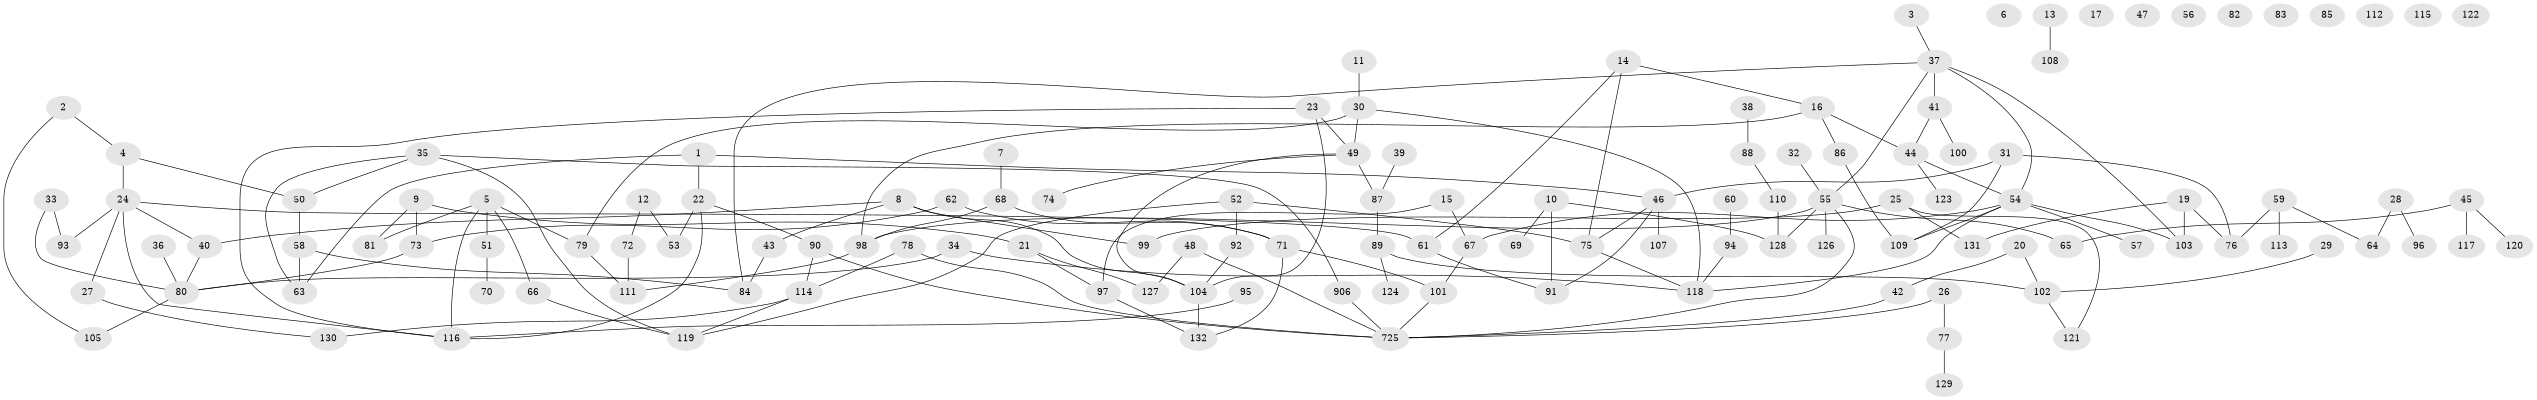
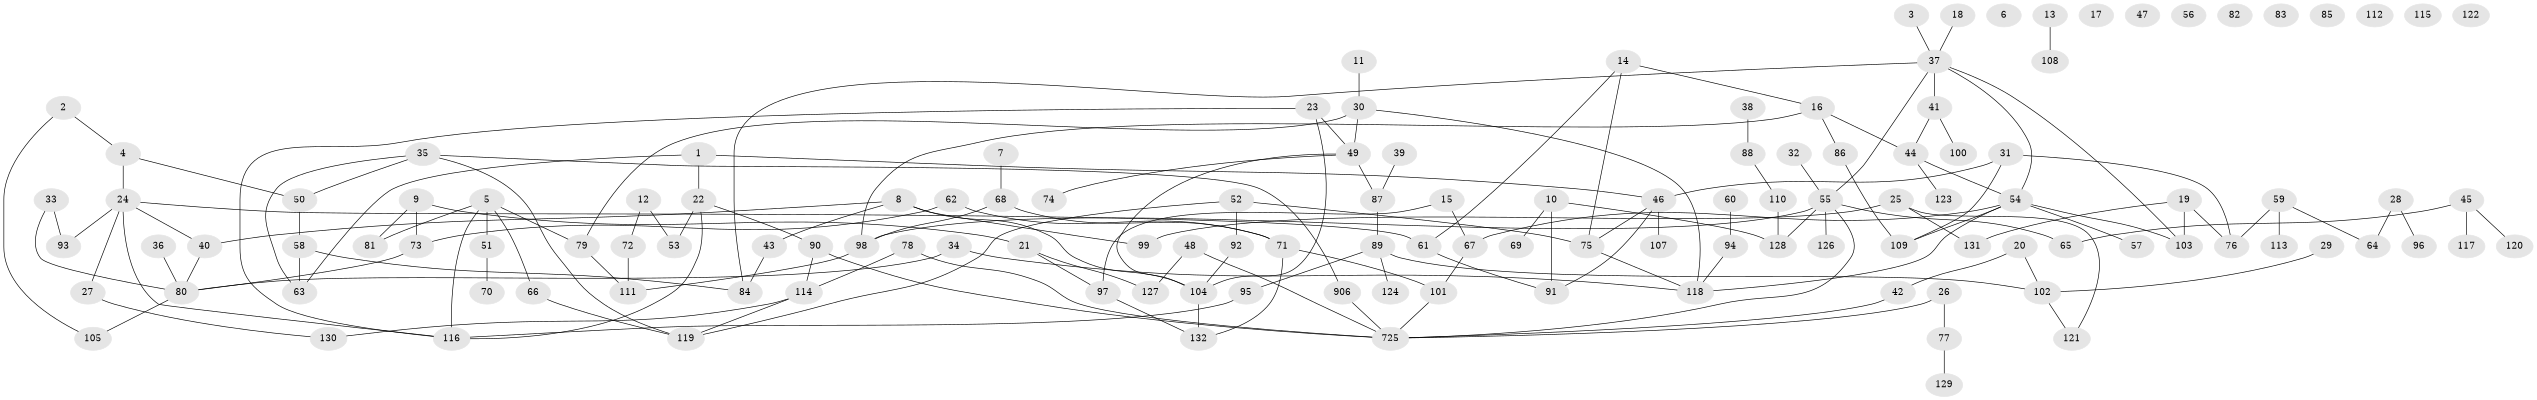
node "18": added
edge "89" -- "95": added
